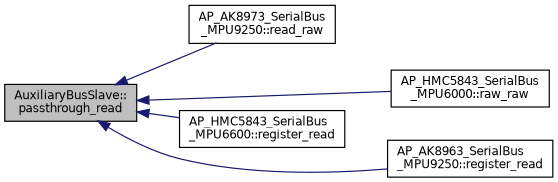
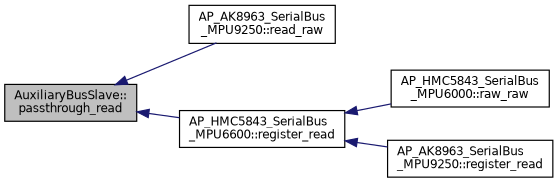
node "AP_AK8973_SerialBus _MPU9250::read_raw": label "AP_AK8973_SerialBus _MPU9250::read_raw" -> "AP_AK8963_SerialBus _MPU9250::read_raw"
edge "AP_HMC5843_SerialBus _MPU6000::raw_raw" -> "AuxiliaryBusSlave:: passthrough_read": now "AP_HMC5843_SerialBus _MPU6000::raw_raw" -> "AP_HMC5843_SerialBus _MPU6600::register_read"
edge "AP_AK8963_SerialBus _MPU9250::register_read" -> "AuxiliaryBusSlave:: passthrough_read": now "AP_AK8963_SerialBus _MPU9250::register_read" -> "AP_HMC5843_SerialBus _MPU6600::register_read"
